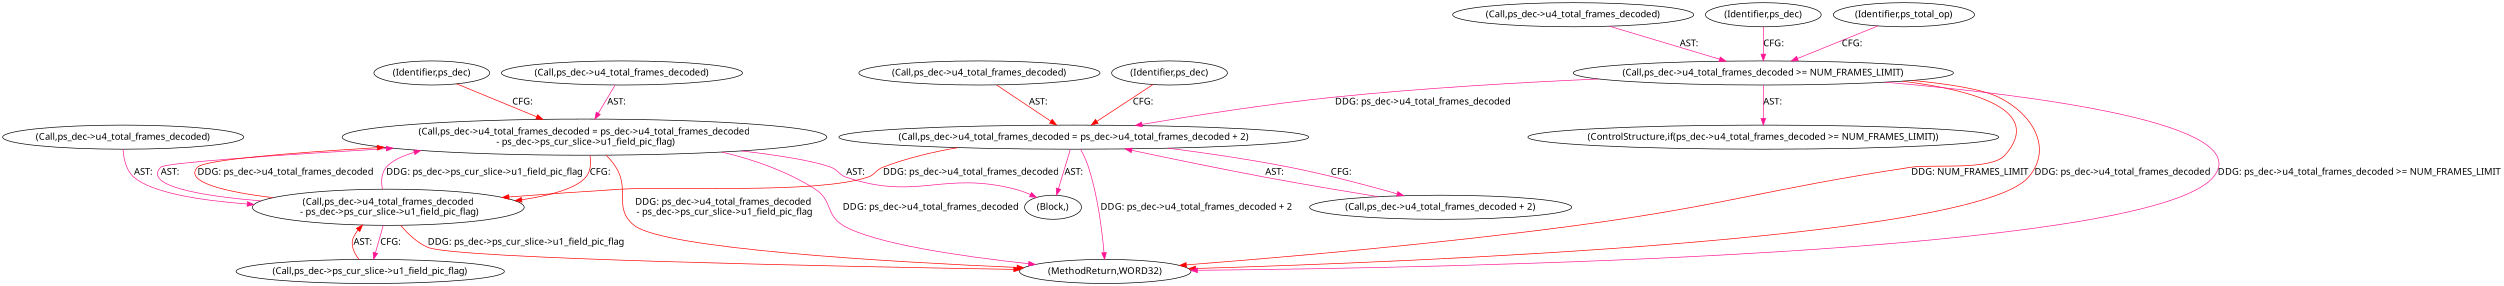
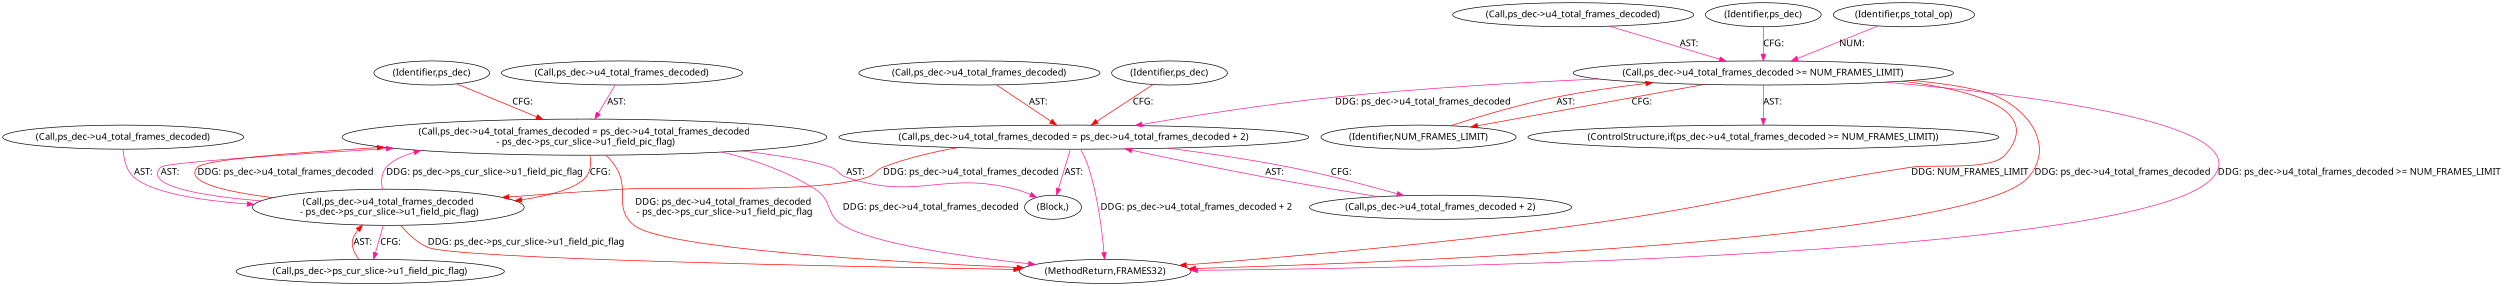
edge "(Identifier,ps_total_op)" -> "(Call,ps_dec->u4_total_frames_decoded >= NUM_FRAMES_LIMIT)": label "CFG: " -> "NUM: "
node "(Identifier,NUM_FRAMES_LIMIT)": added
node "(MethodReturn,WORD32)": label "(MethodReturn,WORD32)" -> "(MethodReturn,FRAMES32)"
